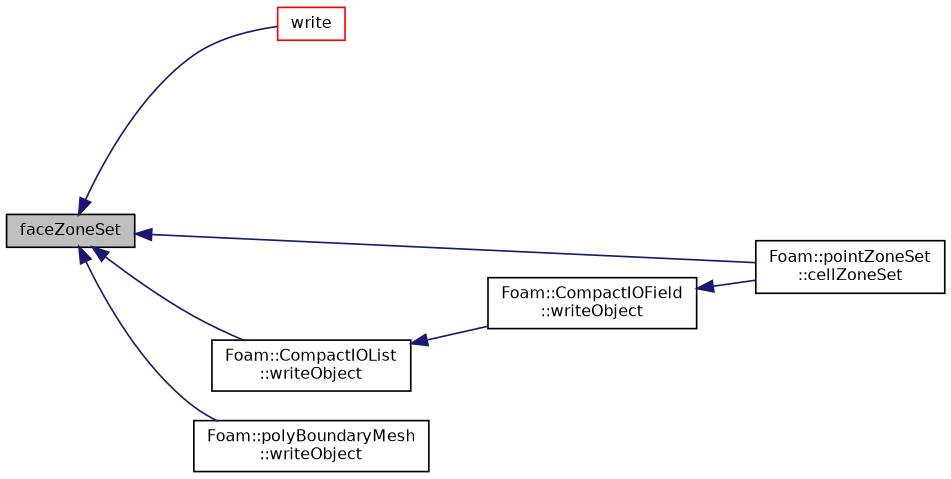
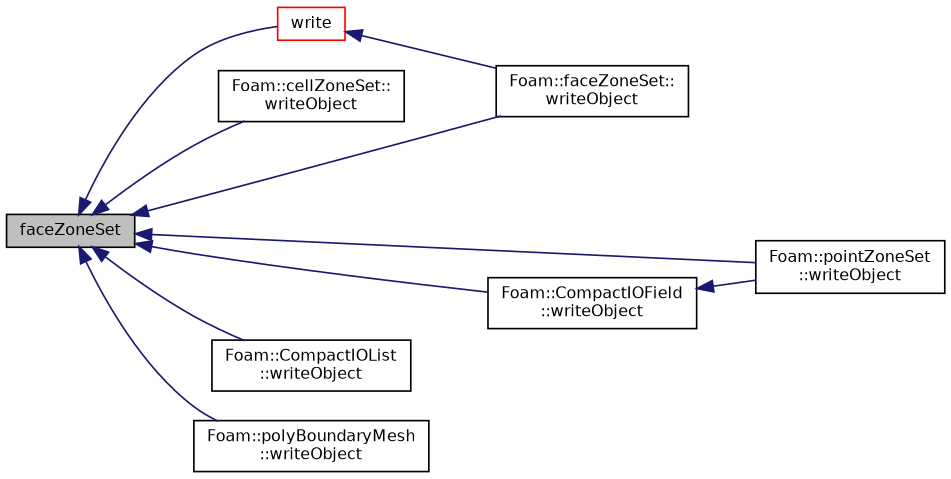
node "Foam::faceZoneSet:: writeObject": added
node "Foam::cellZoneSet:: writeObject": added
node "Foam::pointZoneSet ::cellZoneSet": label "Foam::pointZoneSet ::cellZoneSet" -> "Foam::pointZoneSet ::writeObject"
edge "Foam::CompactIOField ::writeObject" -> "Foam::CompactIOList ::writeObject": now "Foam::CompactIOField ::writeObject" -> "faceZoneSet"
